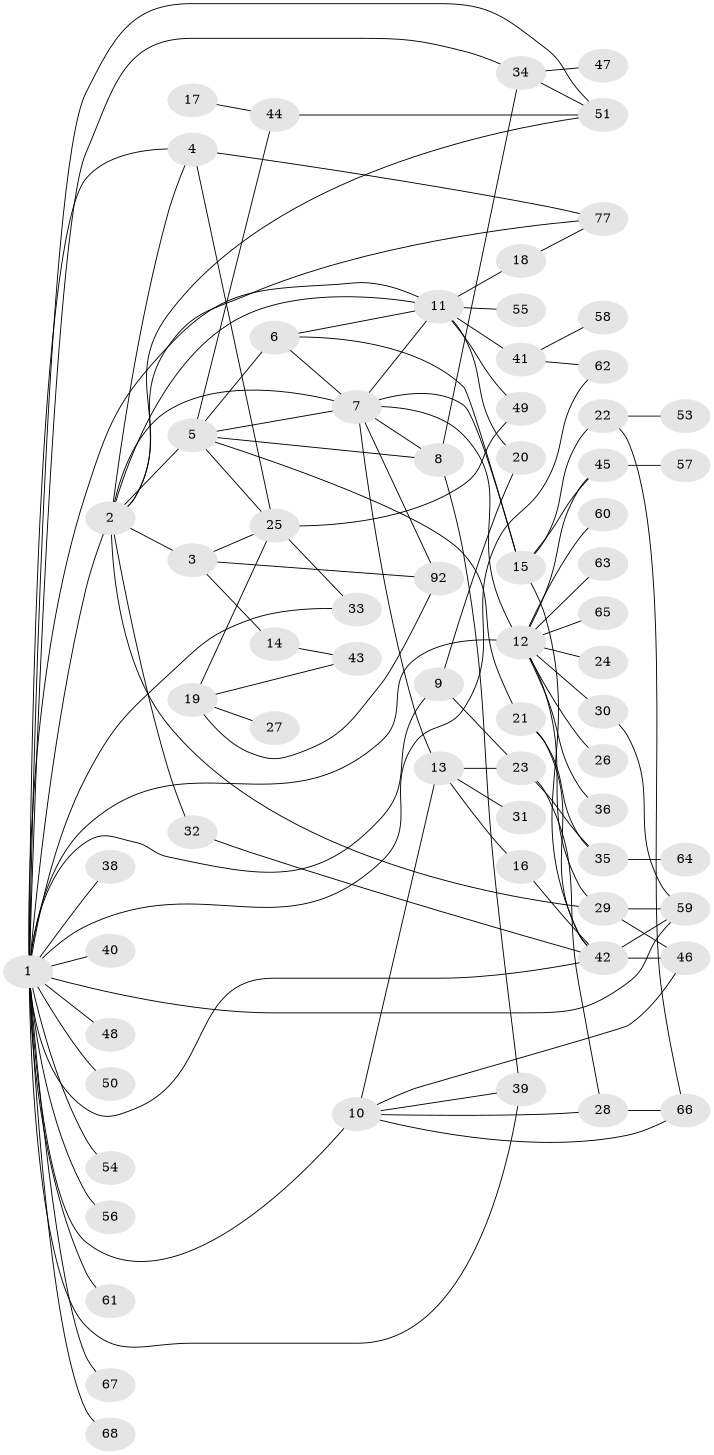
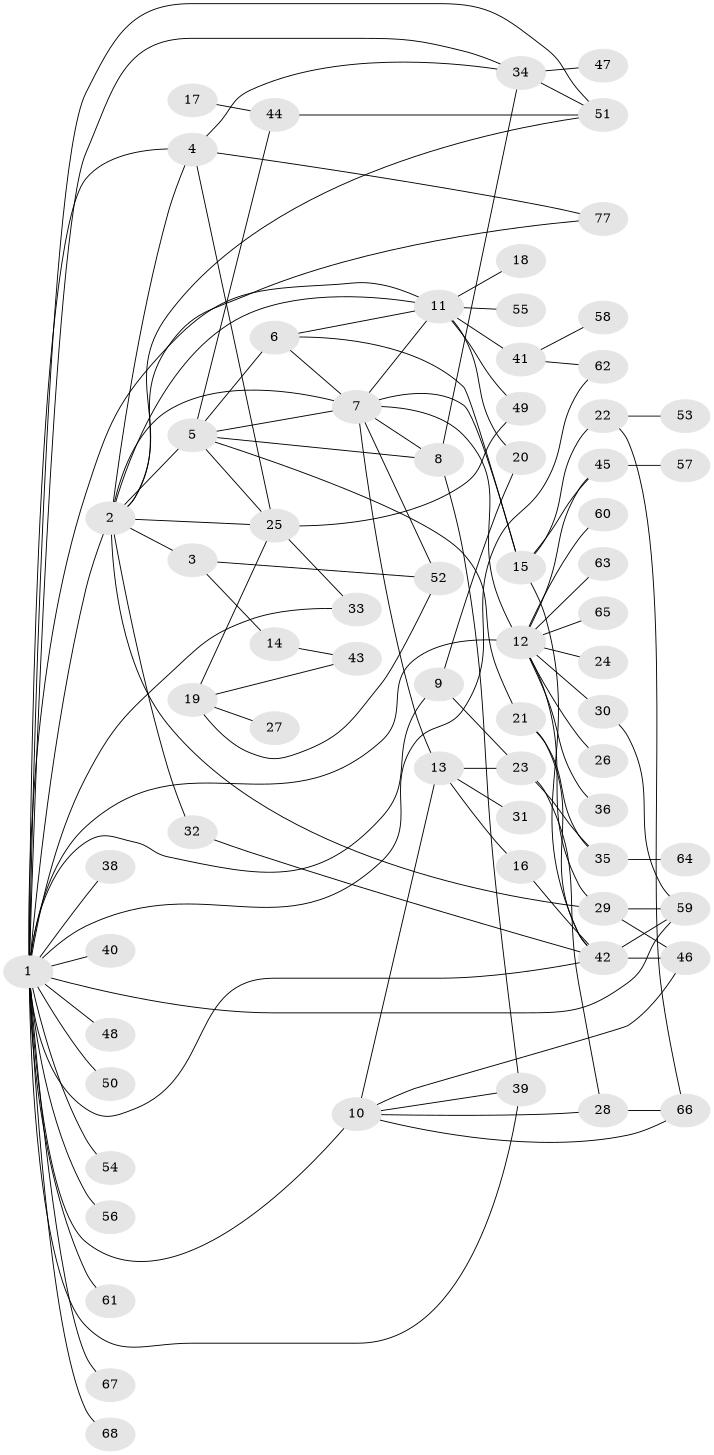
edge "34" -- "4": added
edge "77" -- "18": removed
edge "25" -- "3": now "25" -- "2"
node "92": label "92" -> "52"
